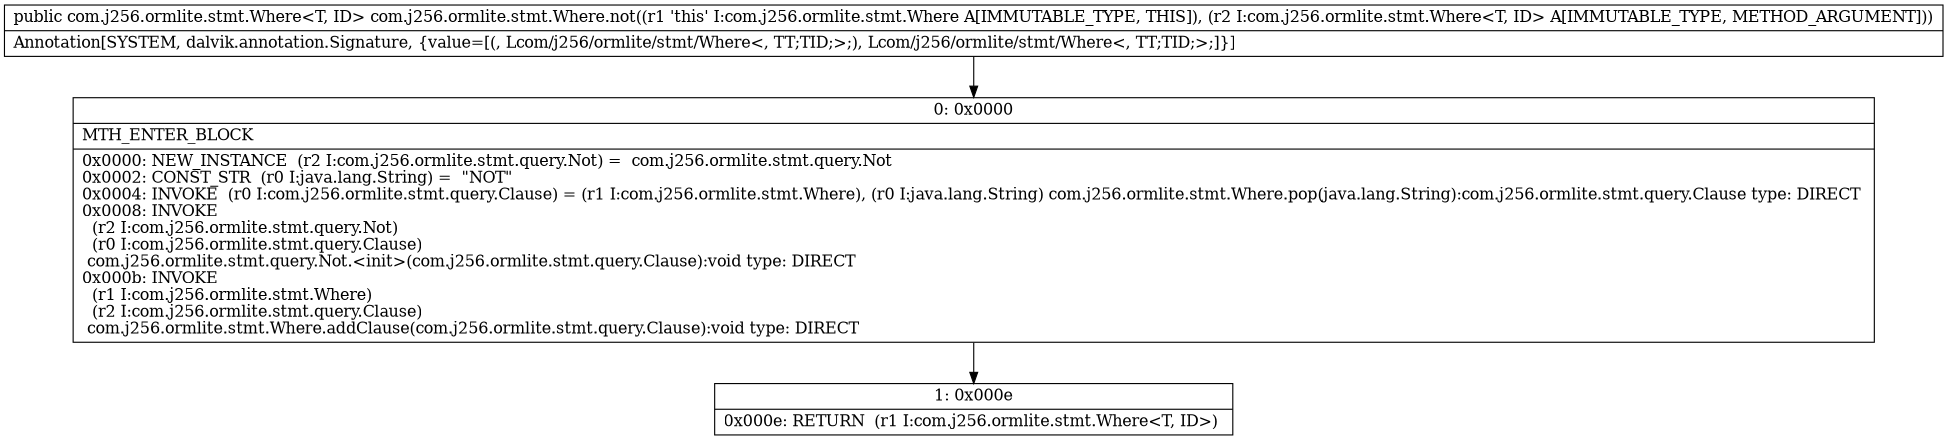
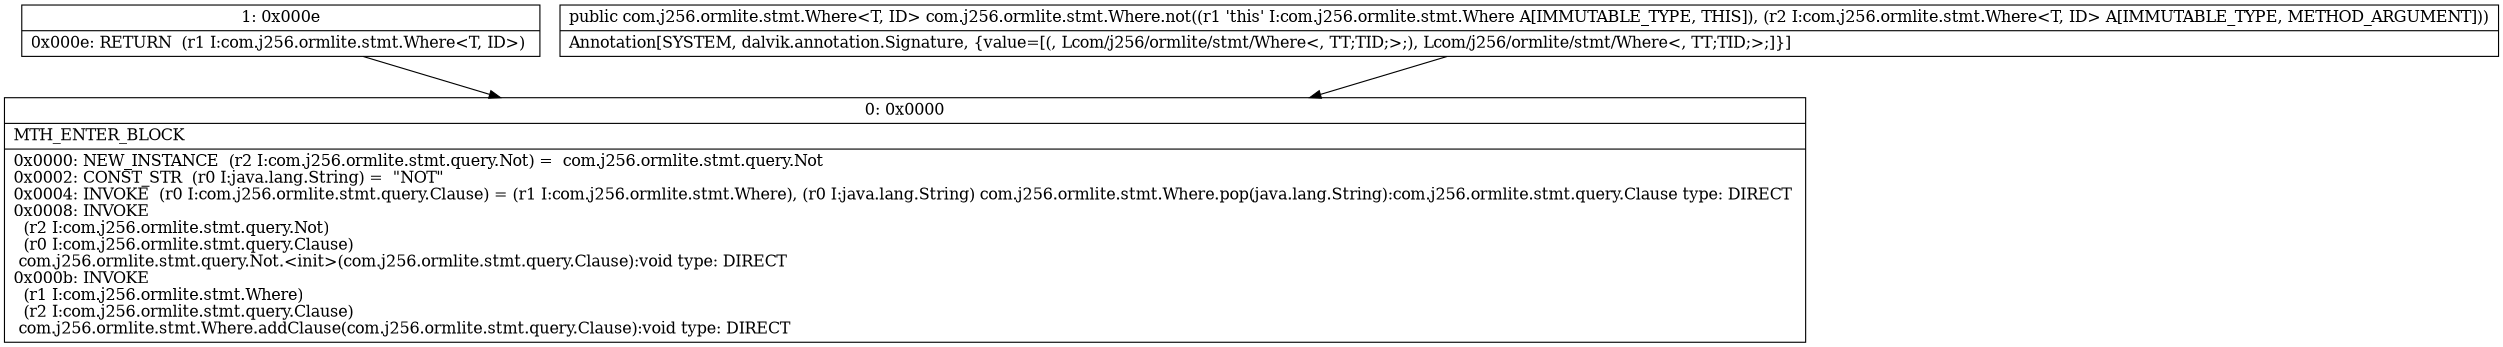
edge "0: 0x0000" -> "1: 0x000e": reversed
